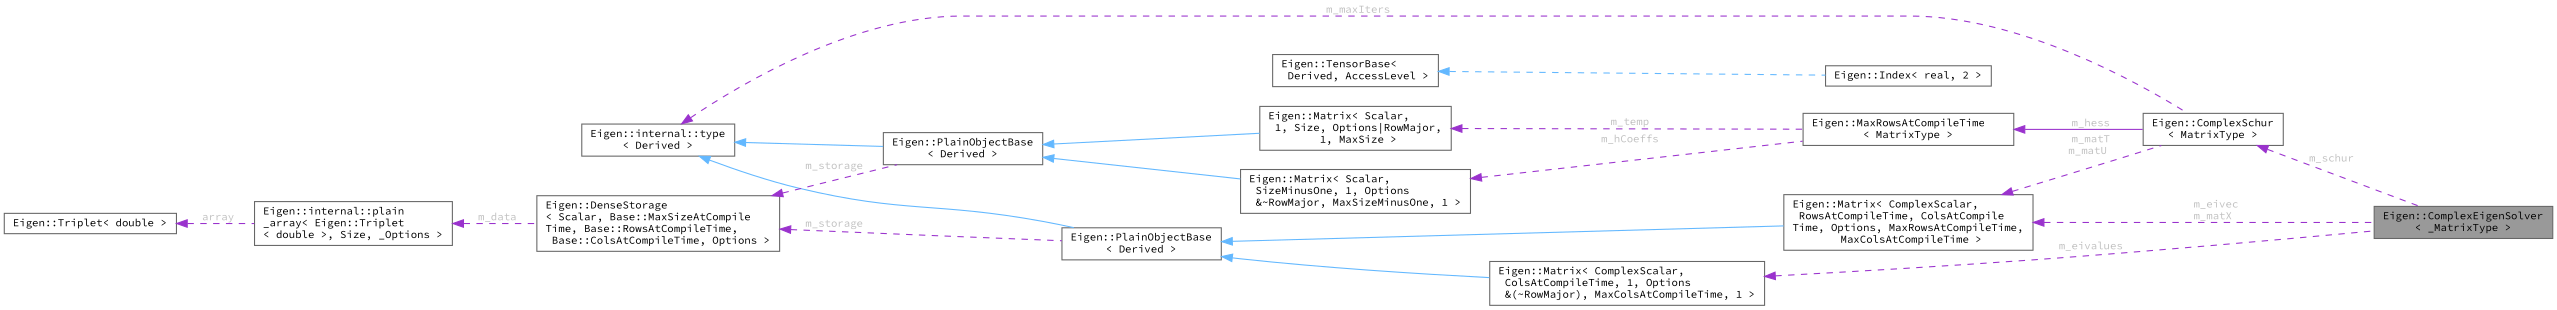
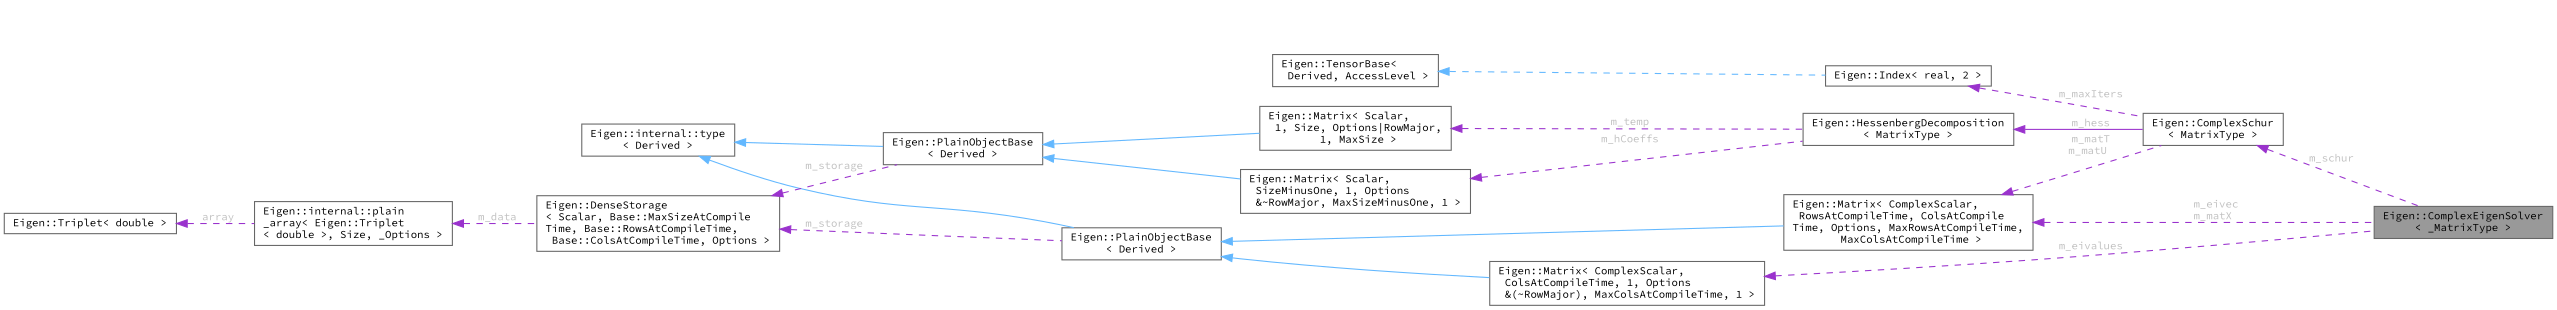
edge "Eigen::ComplexSchur < MatrixType >" -> "Eigen::internal::type < Derived >": now "Eigen::ComplexSchur < MatrixType >" -> "Eigen::Index< real, 2 >"
node "Eigen::MaxRowsAtCompileTime < MatrixType >": label "Eigen::MaxRowsAtCompileTime < MatrixType >" -> "Eigen::HessenbergDecomposition < MatrixType >"
